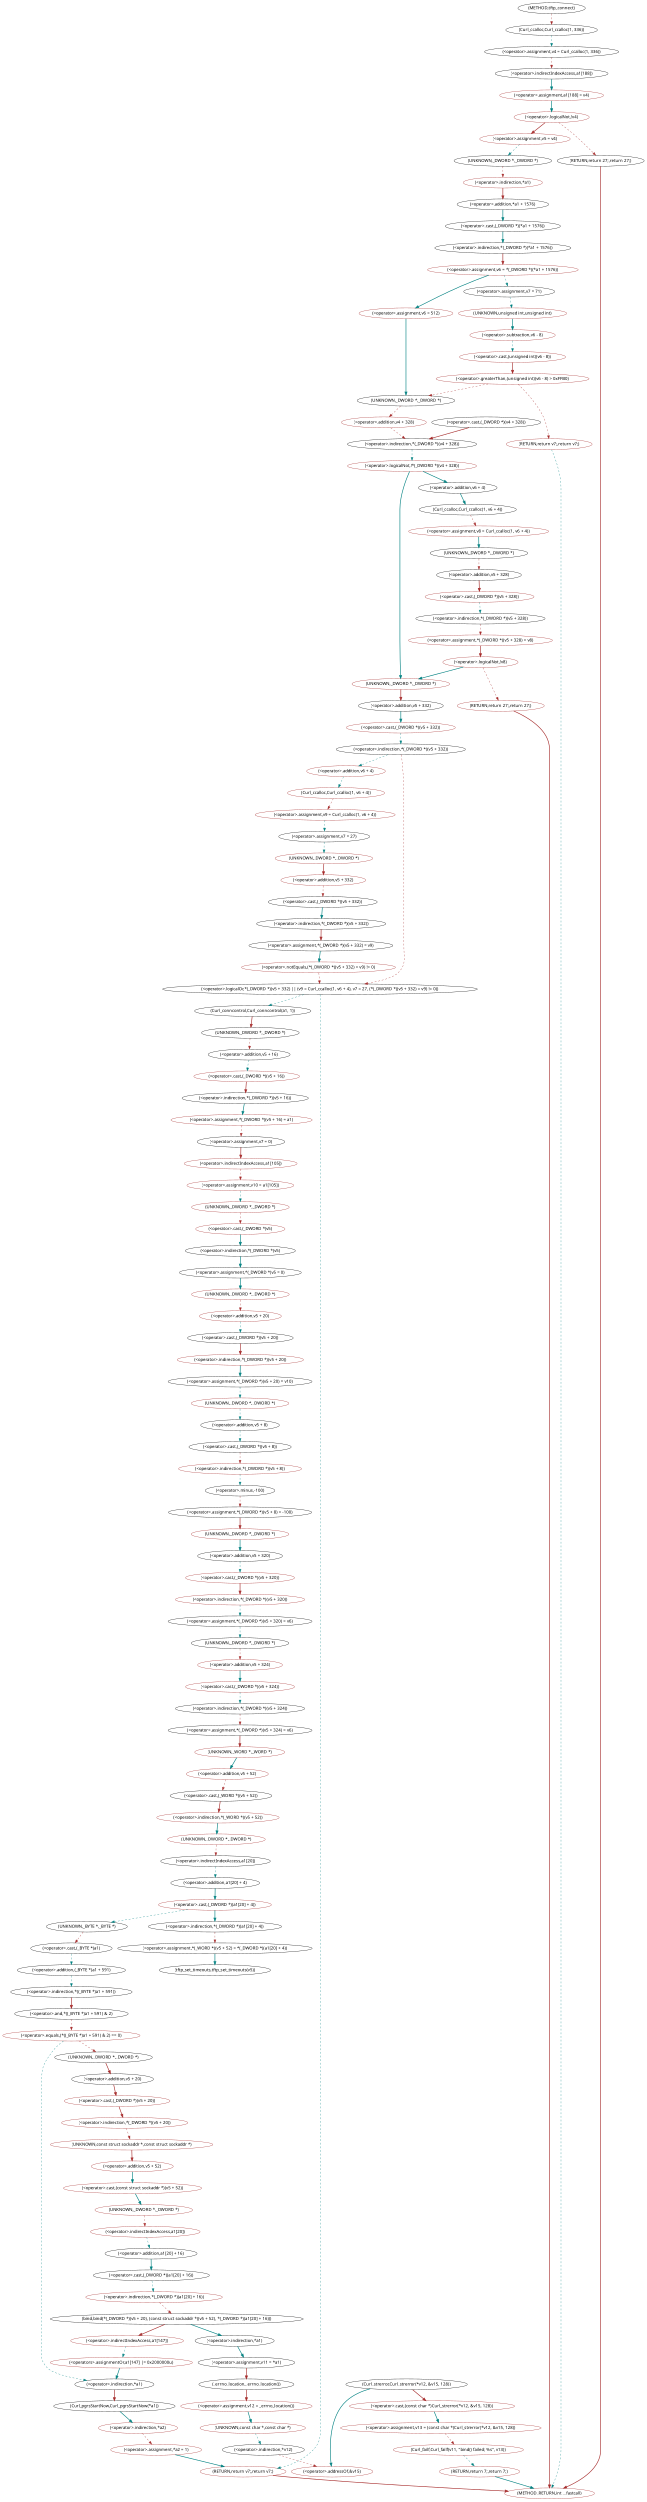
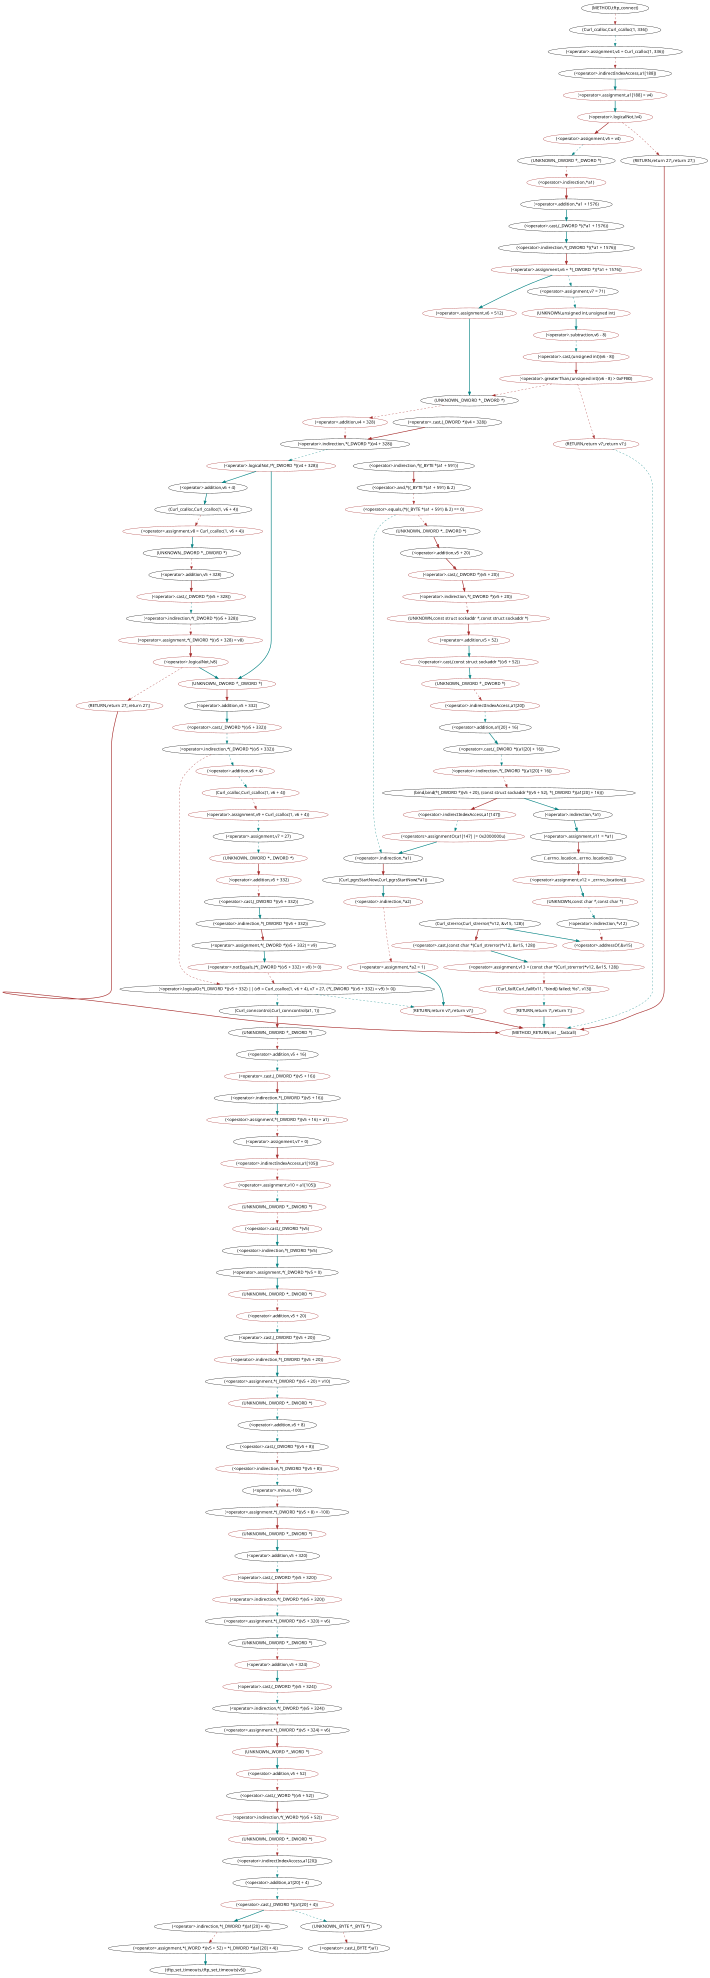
edge "(<operator>.addition,a1[20] + 4)" -> "(<operator>.cast,(_DWORD *)(a1[20] + 4))": style bold -> dashed
node "(<operator>.addition,(_BYTE *)a1 + 591)": removed
